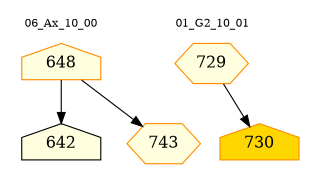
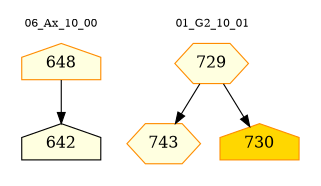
edge "648" -> "743": now "729" -> "743"
